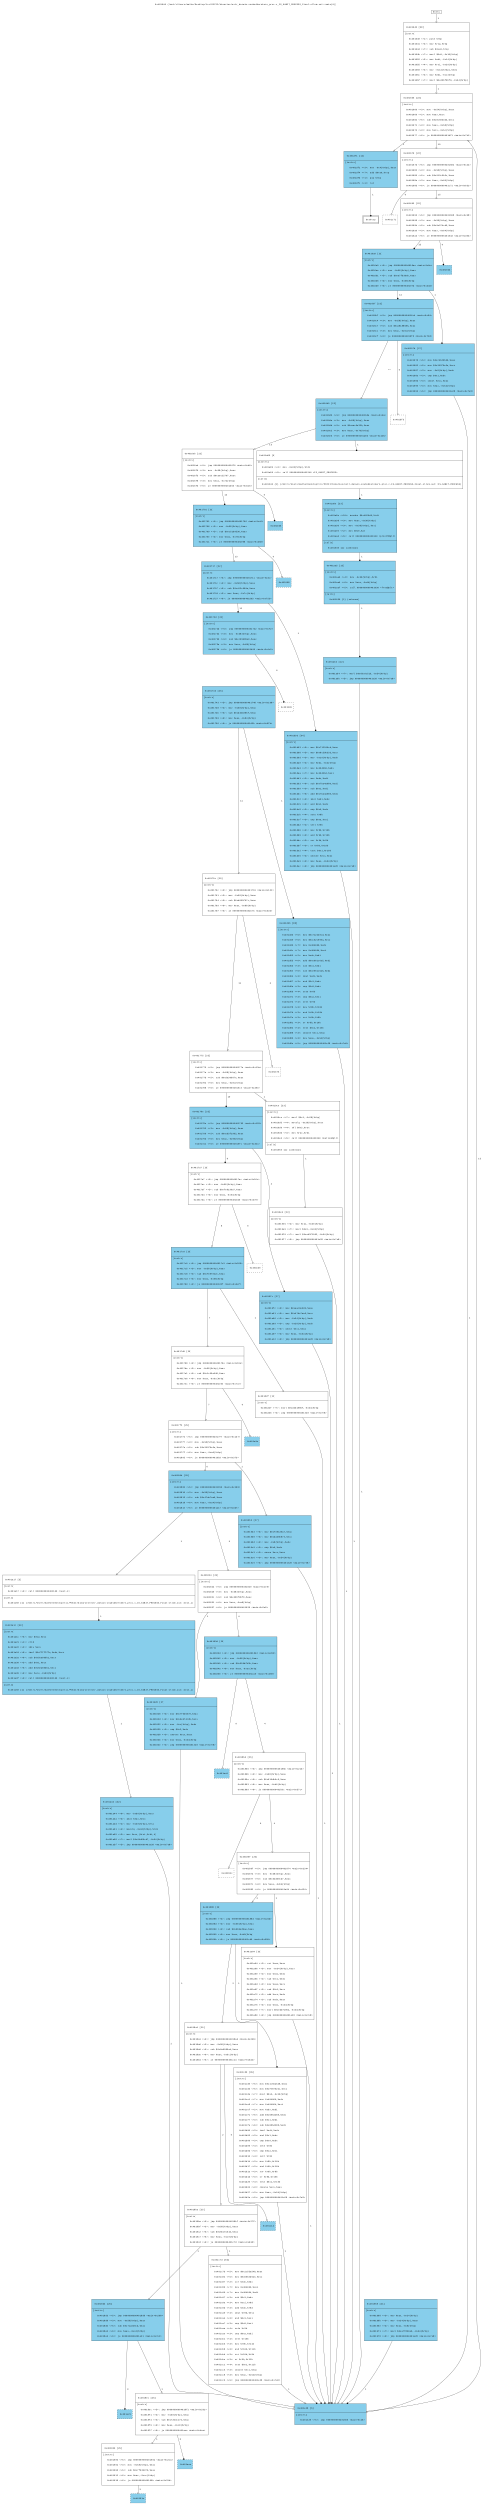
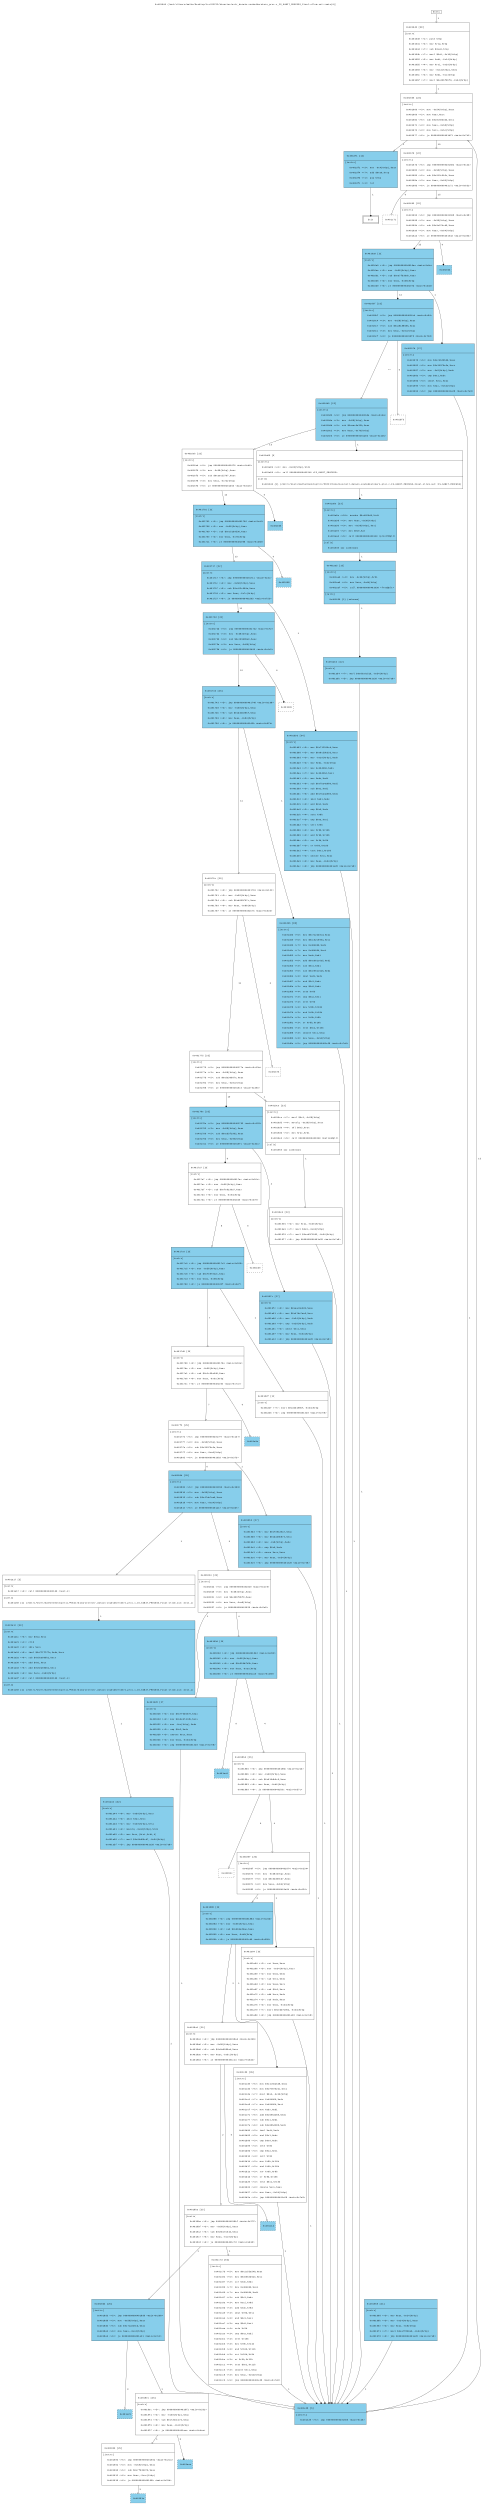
node "Desktop": label "Desktop" -> "Exit"
edge "0x40172d [22]" -> "0x401743 [25]": added, label "12"
edge "0x4018d3 [25]" -> "0x401e21": arrowhead dot -> onormal
